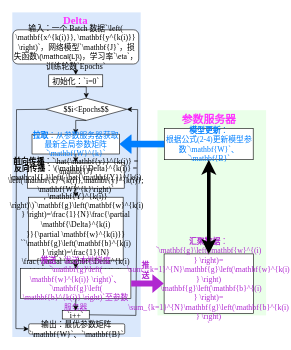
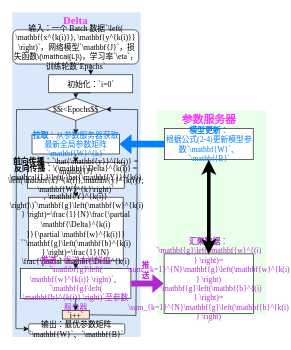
node "初始化：`i=0`": size 54x12 -> 84x18
node "$$i<Epochs$$": size 81x22 -> 60x22
node "`i++`": fillcolor #ffffff -> #ffe6cc
